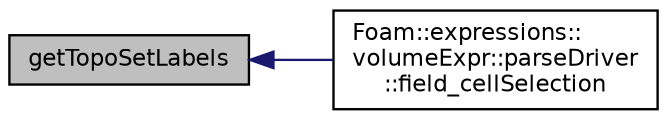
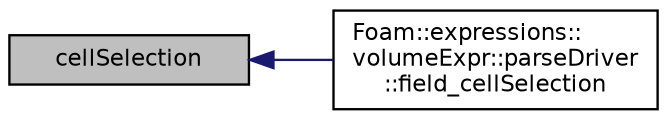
node "getTopoSetLabels": label "getTopoSetLabels" -> "cellSelection"
